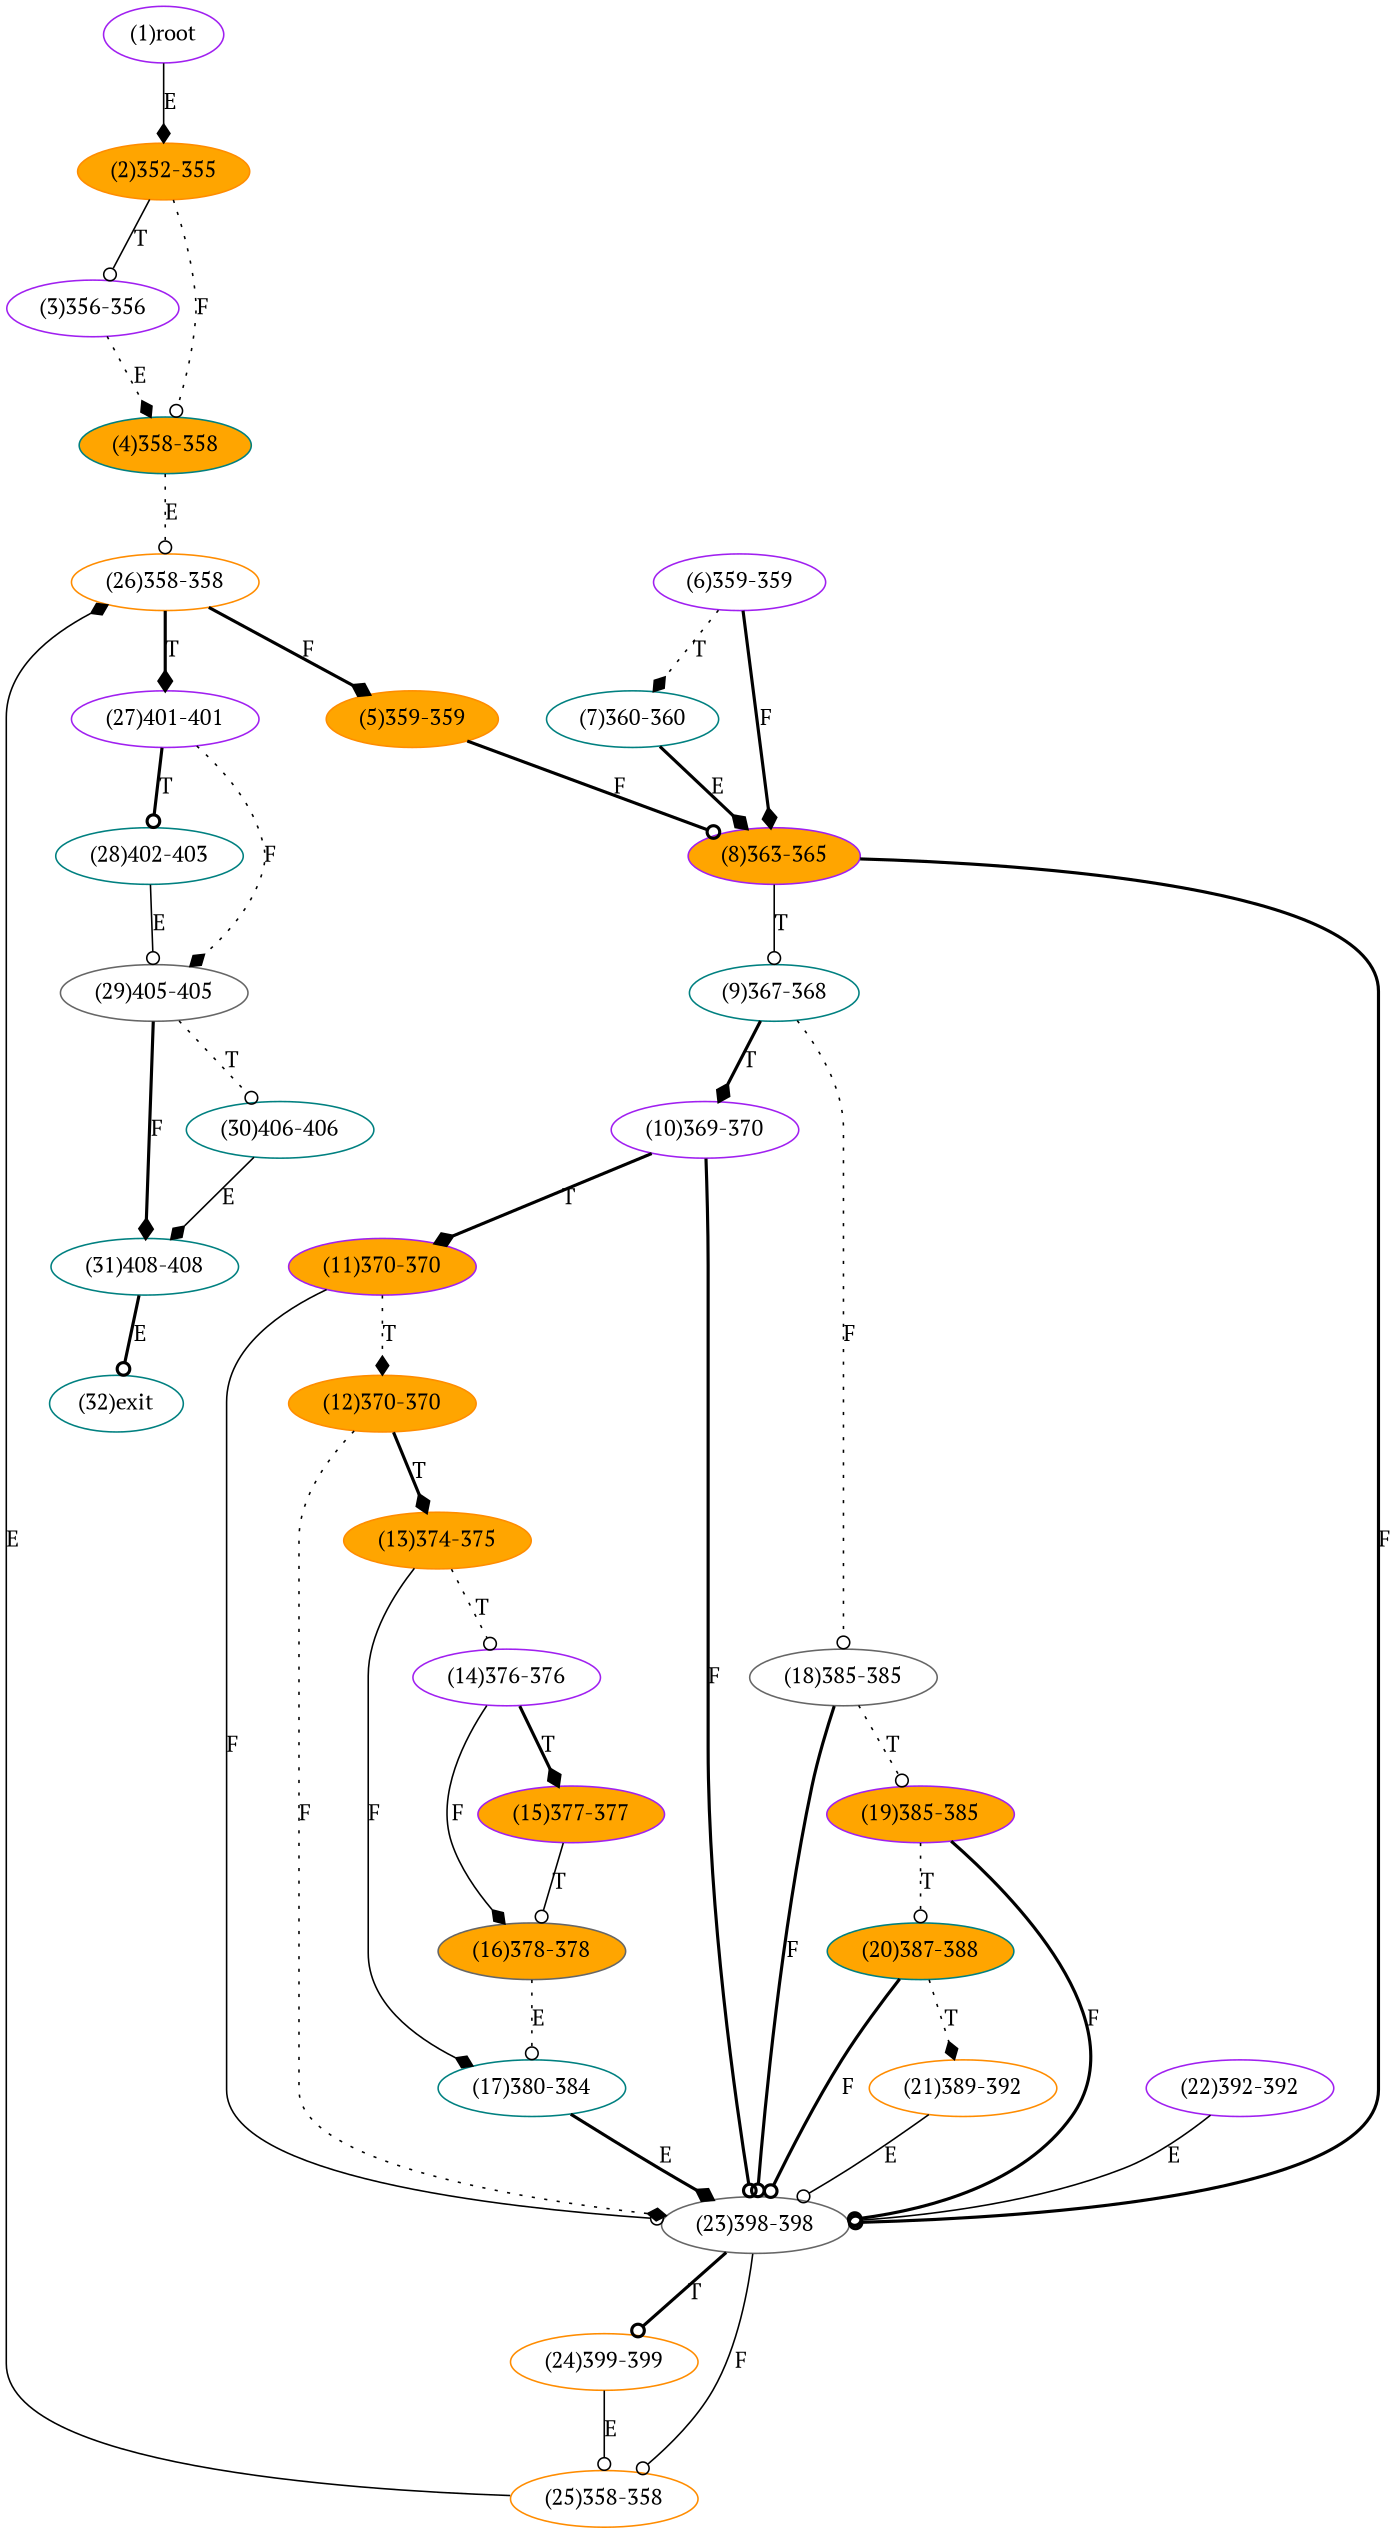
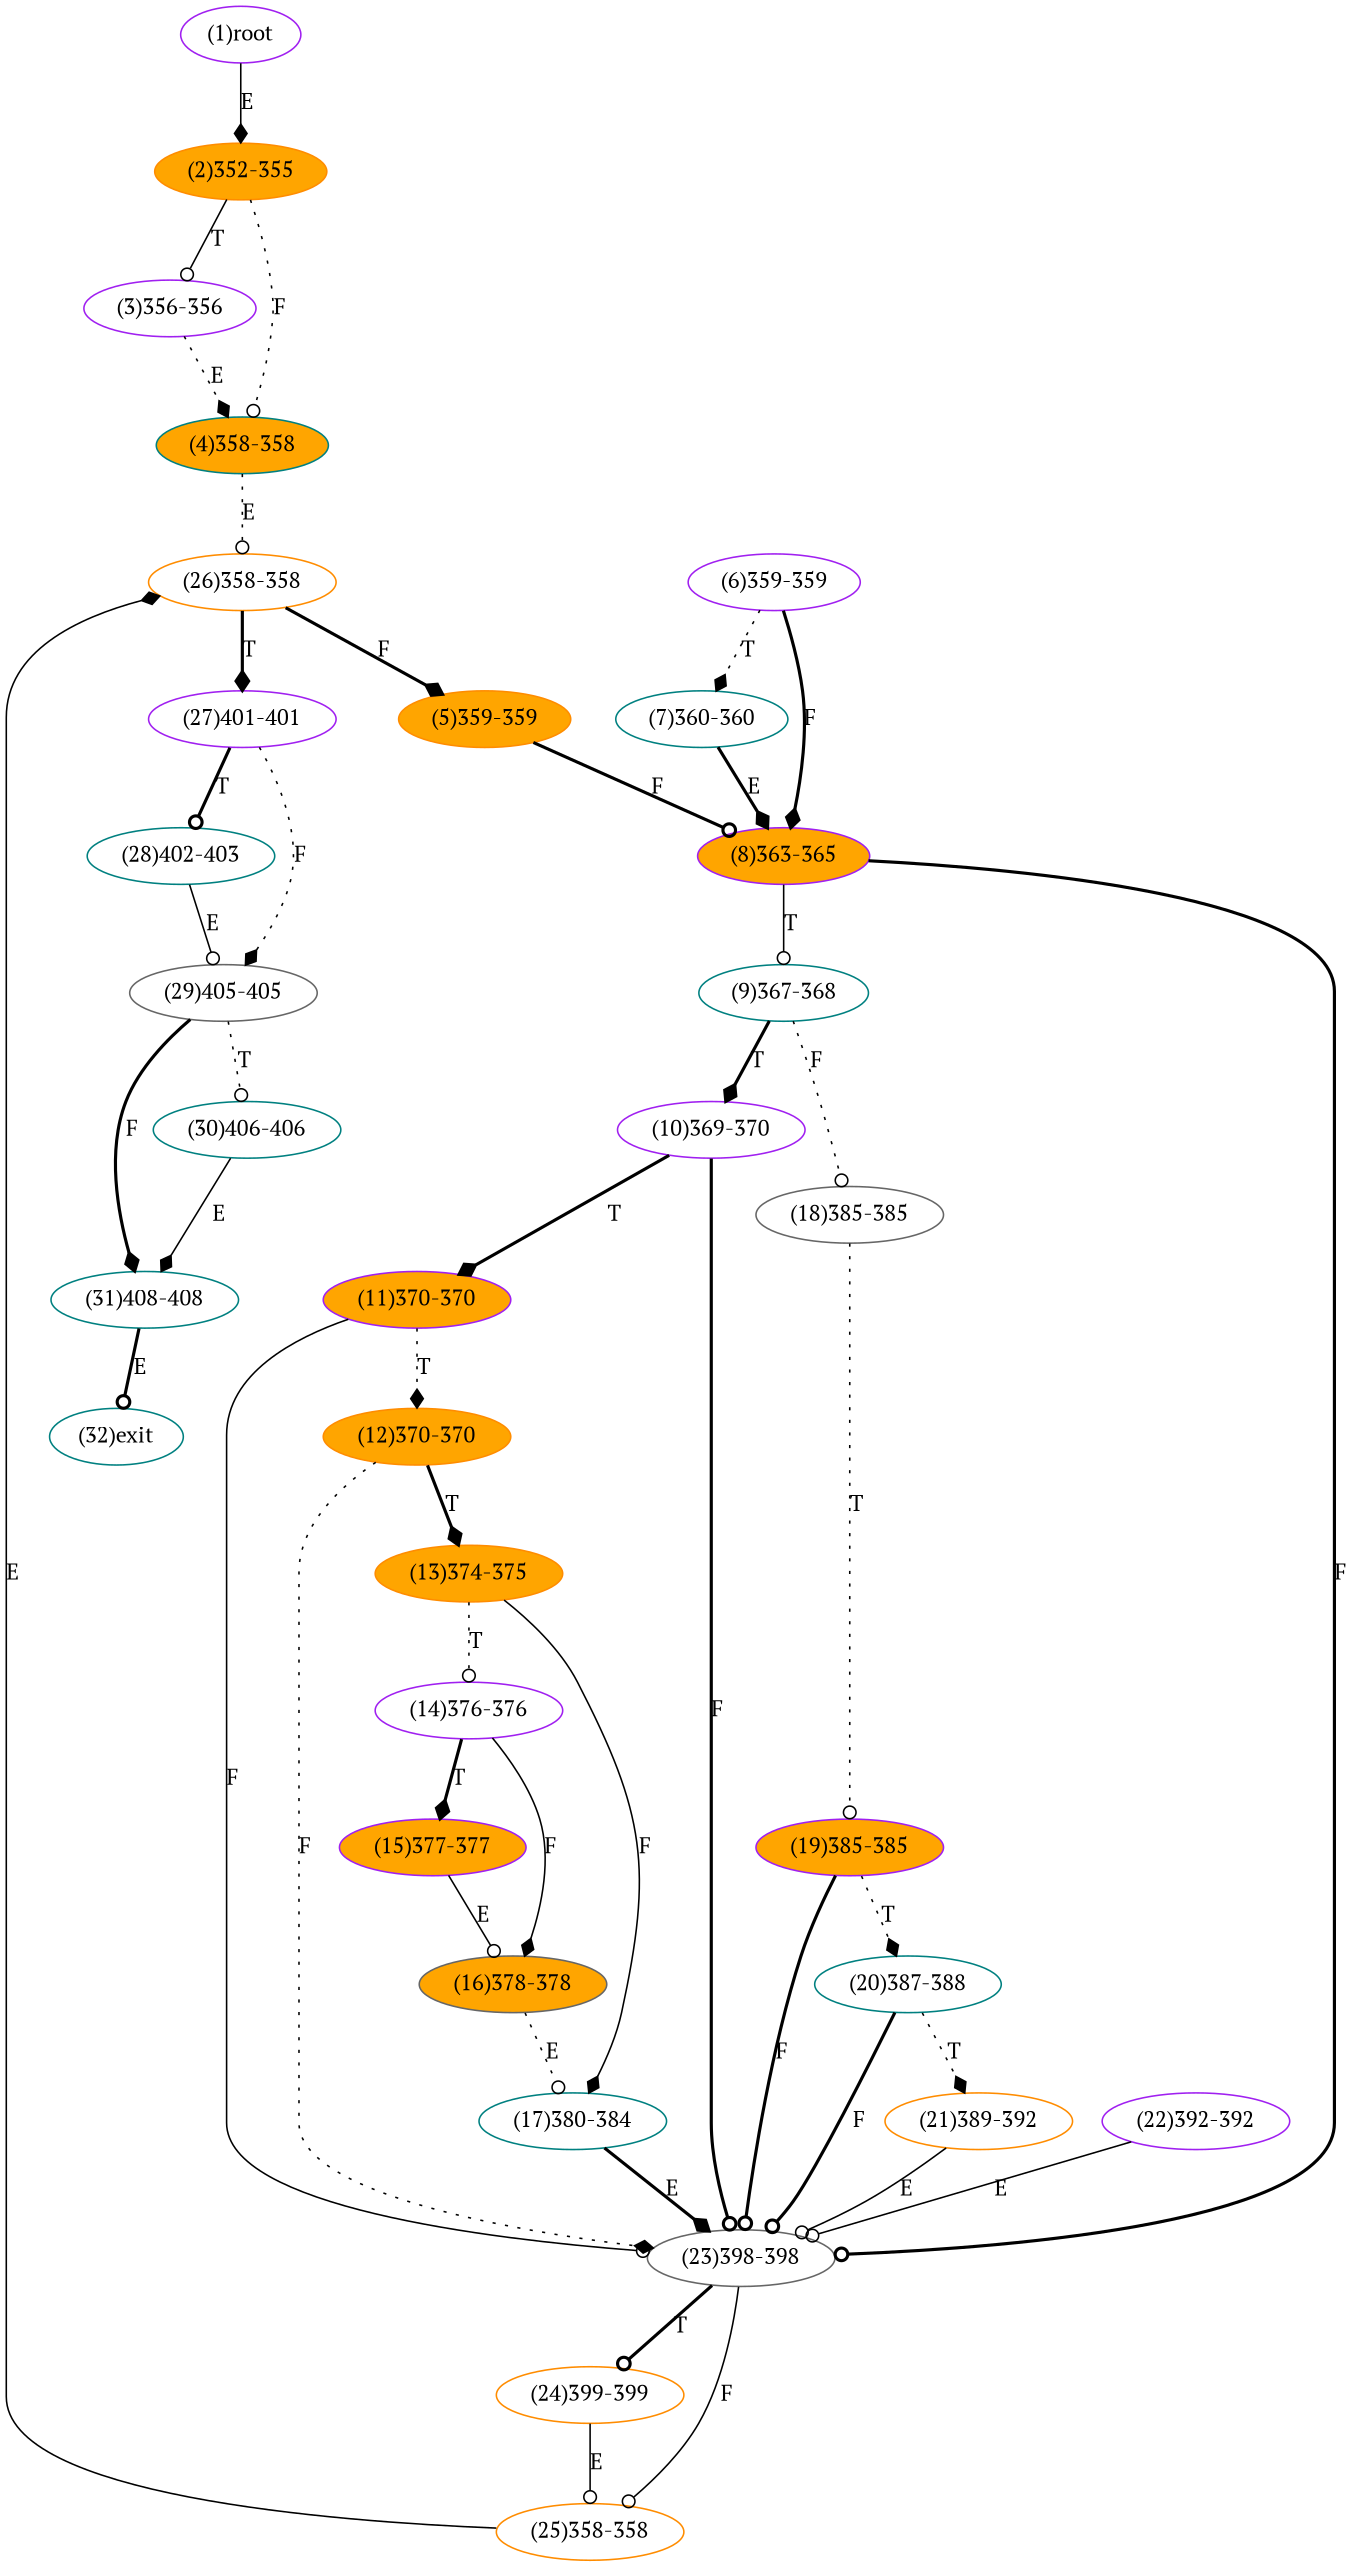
edge "(19)385-385" -> "(20)387-388": arrowhead odot -> diamond
edge "(15)377-377" -> "(16)378-378": label "T" -> "E"
edge "(18)385-385" -> "(23)398-398": removed, label "F"
node "(20)387-388": fillcolor orange -> white
